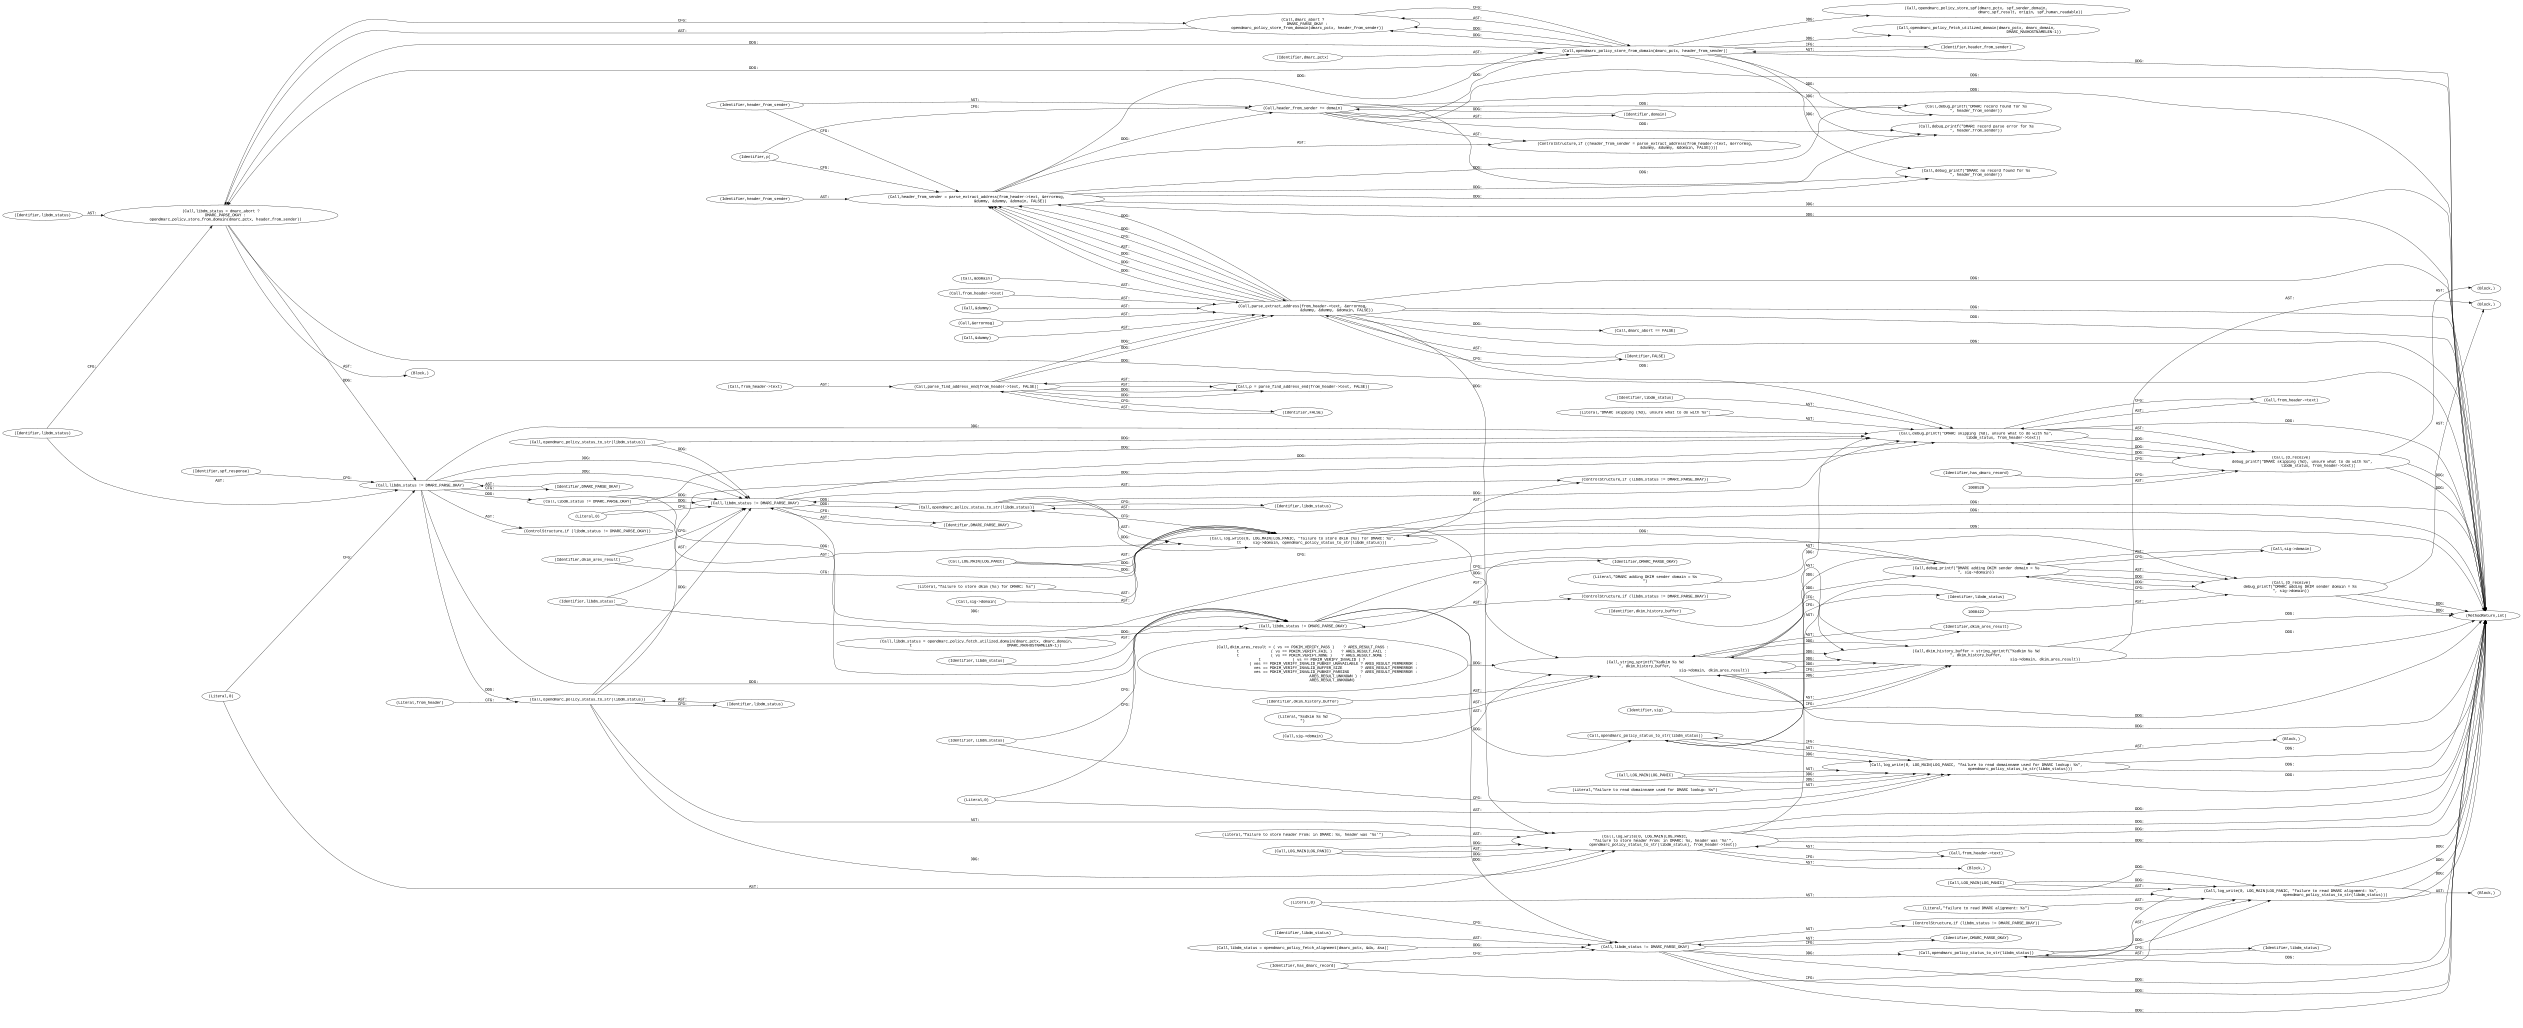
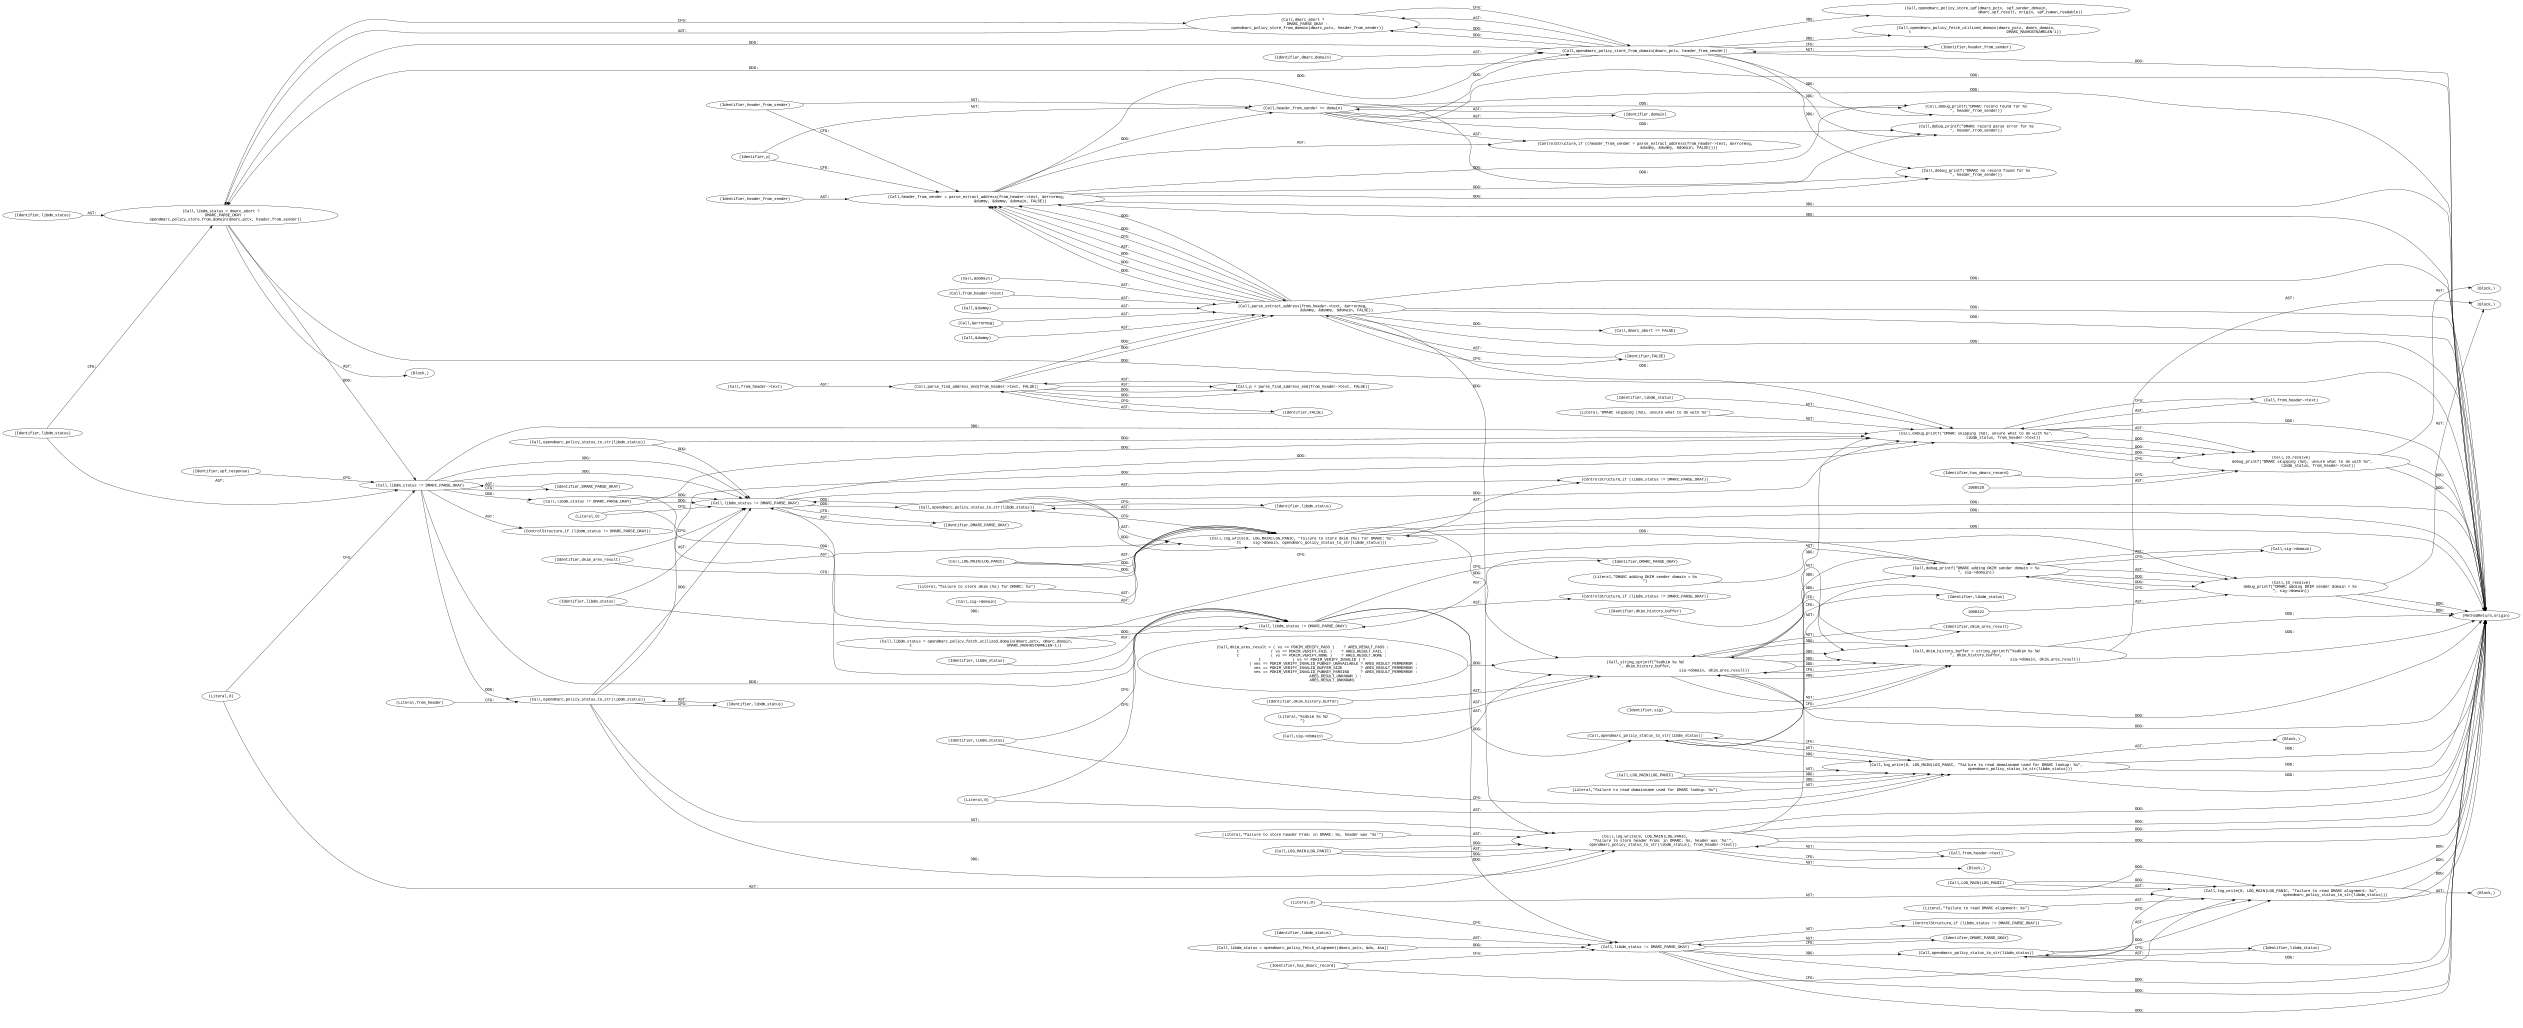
node "(Identifier,dmarc_pctx)": label "(Identifier,dmarc_pctx)" -> "(Identifier,dmarc_domain)"
edge "(Identifier,p)" -> "(Call,header_from_sender += domain)": label "CFG: " -> "AST: "
edge "(Identifier,domain)" -> "(Call,header_from_sender += domain)": label "DDG: " -> "AST: "
node "(MethodReturn,int)": label "(MethodReturn,int)" -> "(MethodReturn,origin)"
